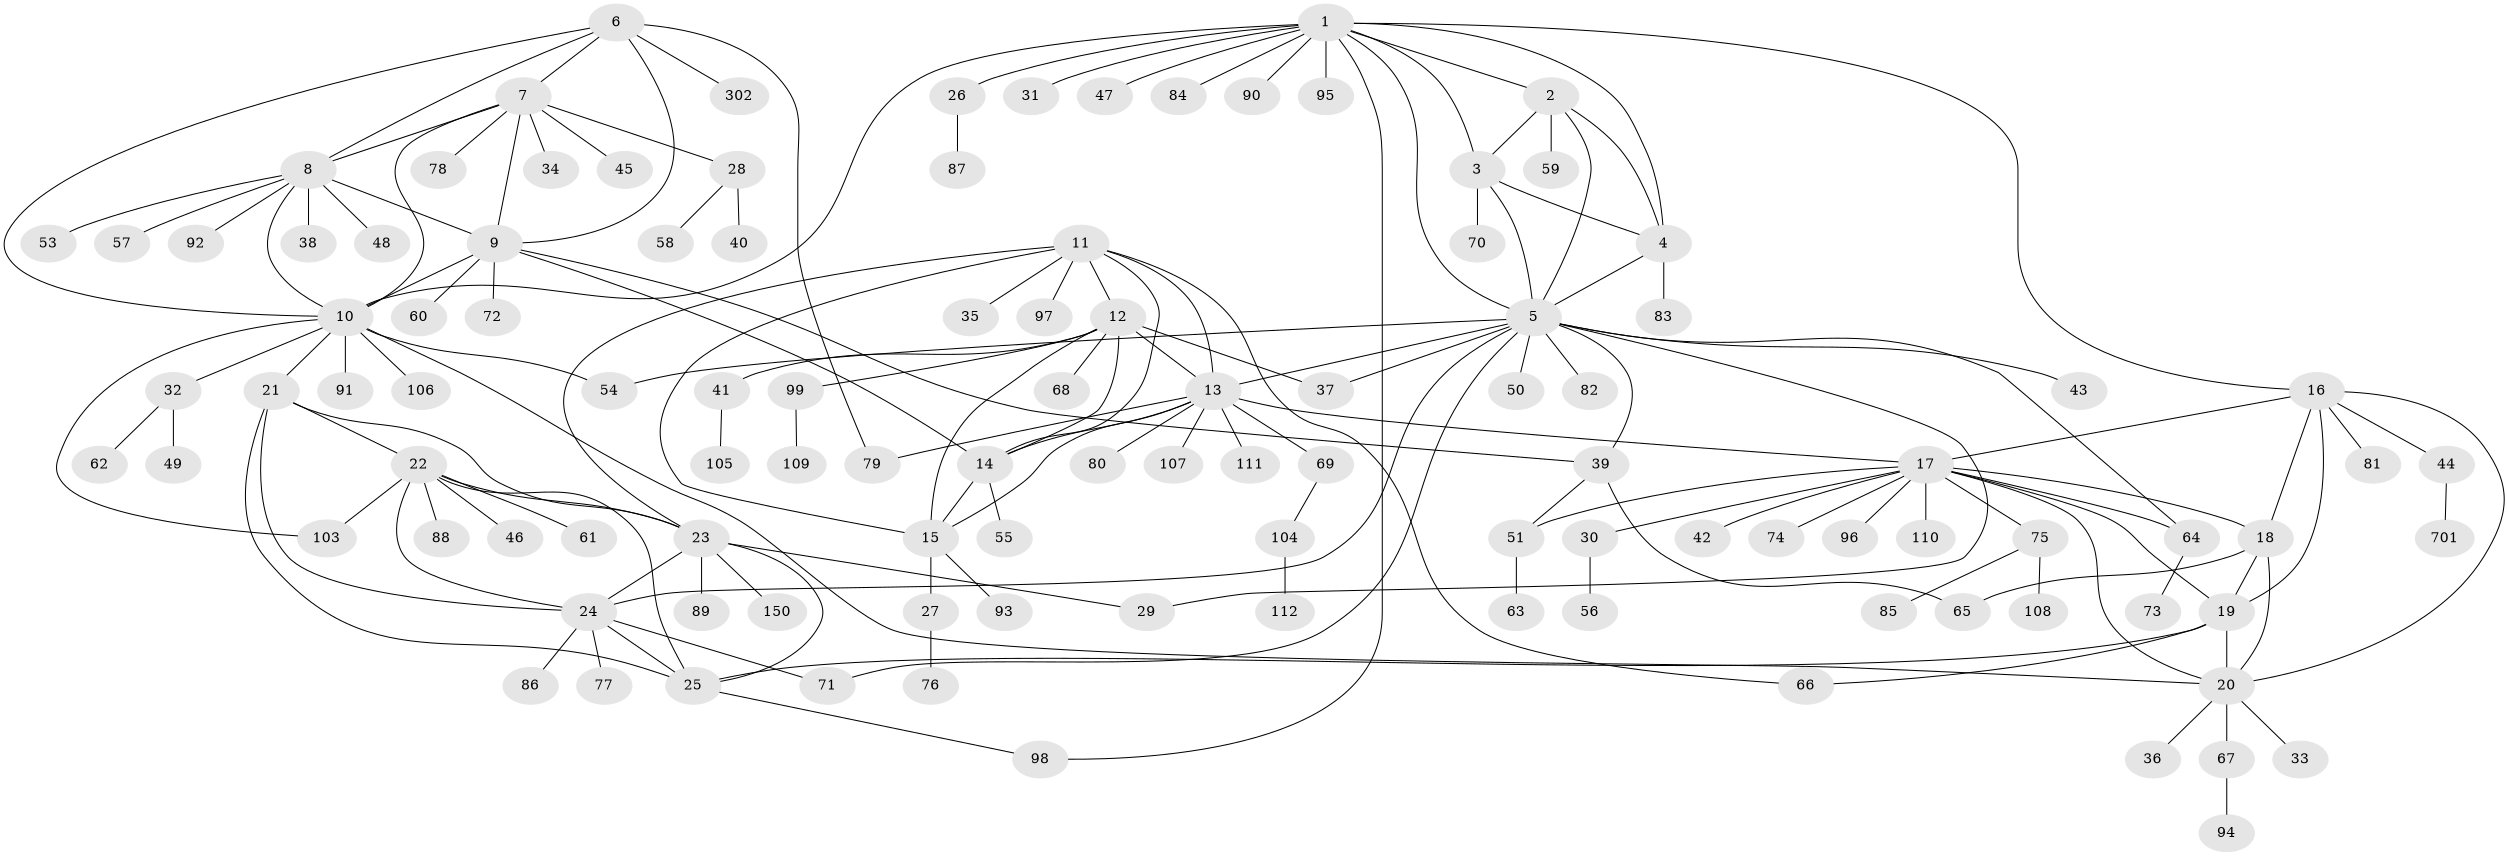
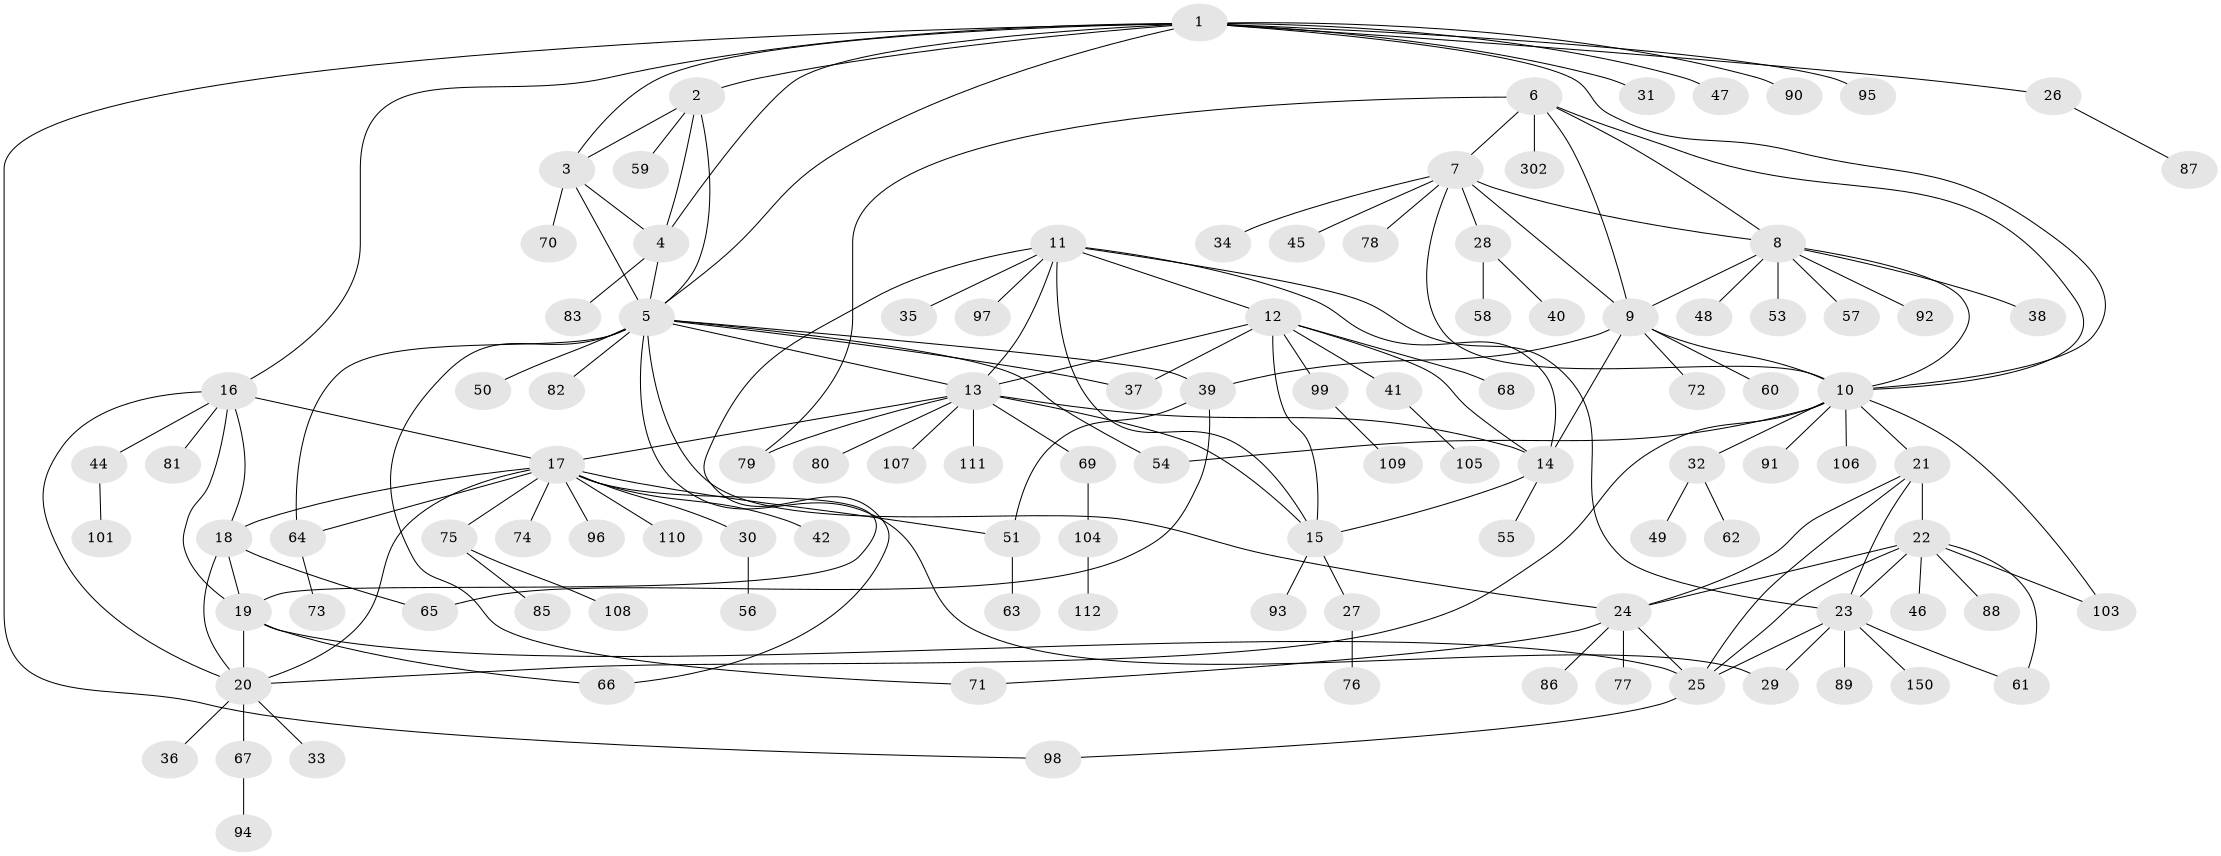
node "84": removed
node "43": removed
node "701": label "701" -> "101"
edge "23" -- "24": now "23" -- "61"
